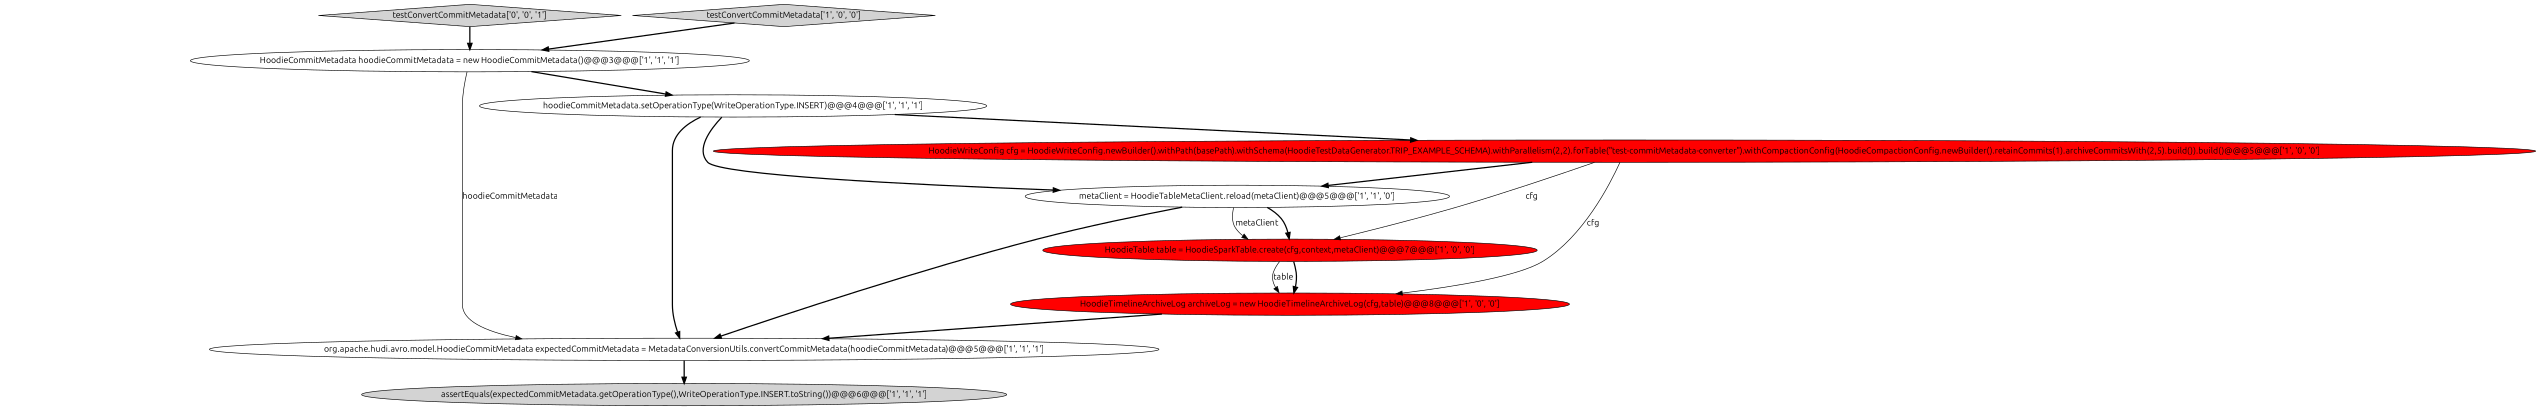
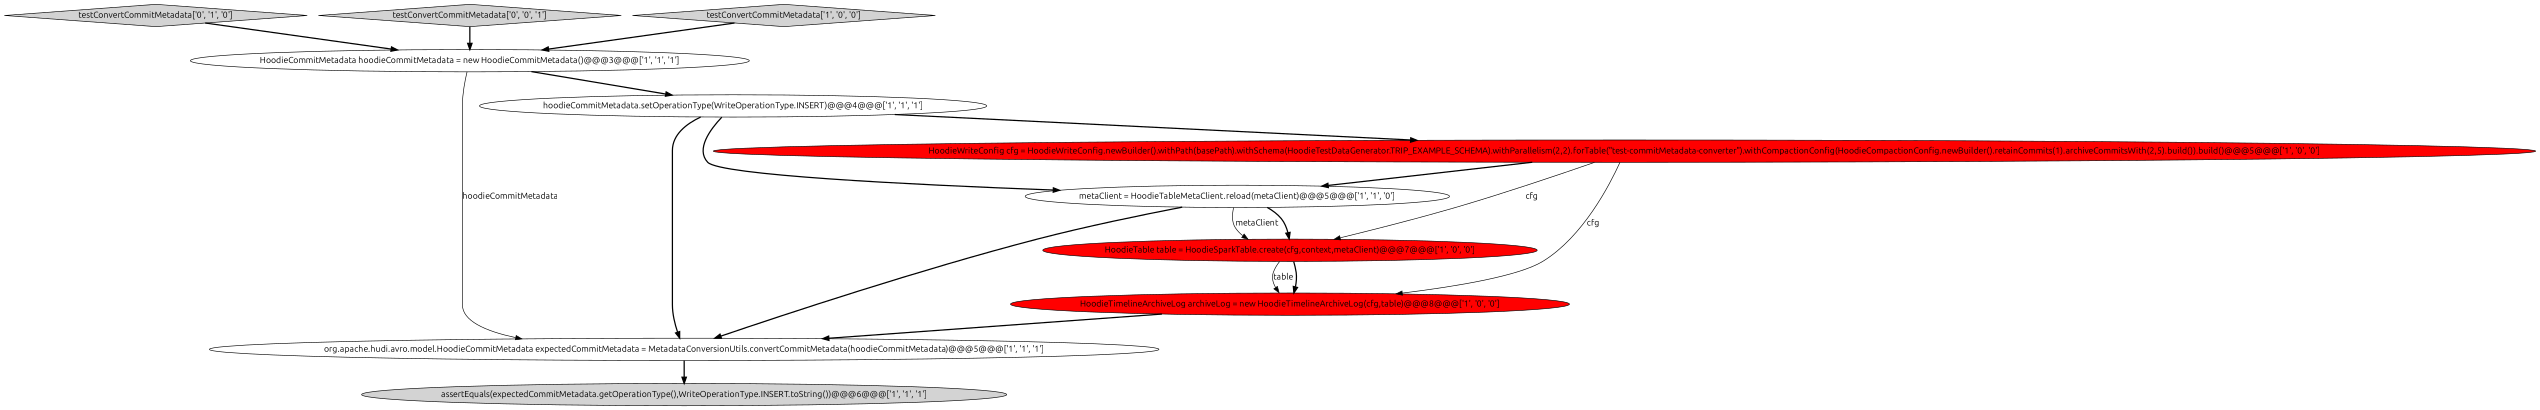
node "testConvertCommitMetadata['0', '1', '0']": added
